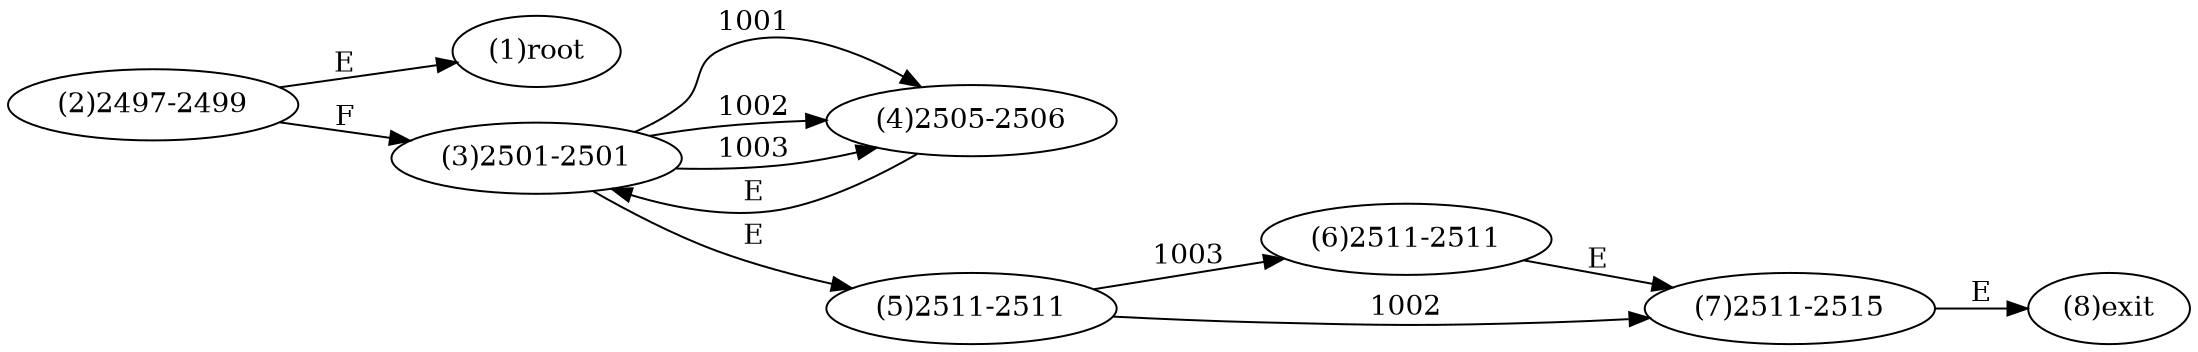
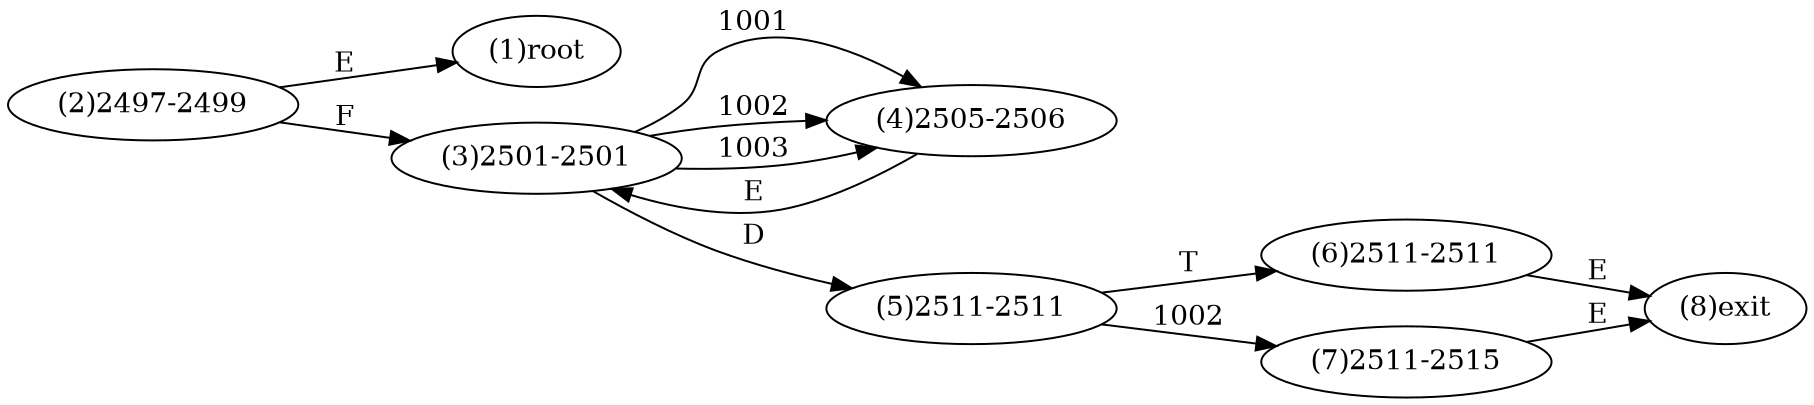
edge "(3)2501-2501" -> "(5)2511-2511": label "E" -> "D"
edge "(5)2511-2511" -> "(6)2511-2511": label "1003" -> "T"
edge "(6)2511-2511" -> "(7)2511-2515": now "(6)2511-2511" -> "(8)exit"
